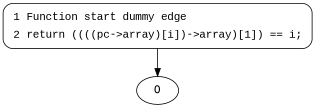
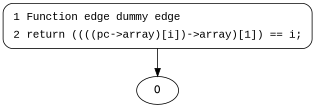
node "1": text "Function start dummy edge" -> "Function edge dummy edge"
